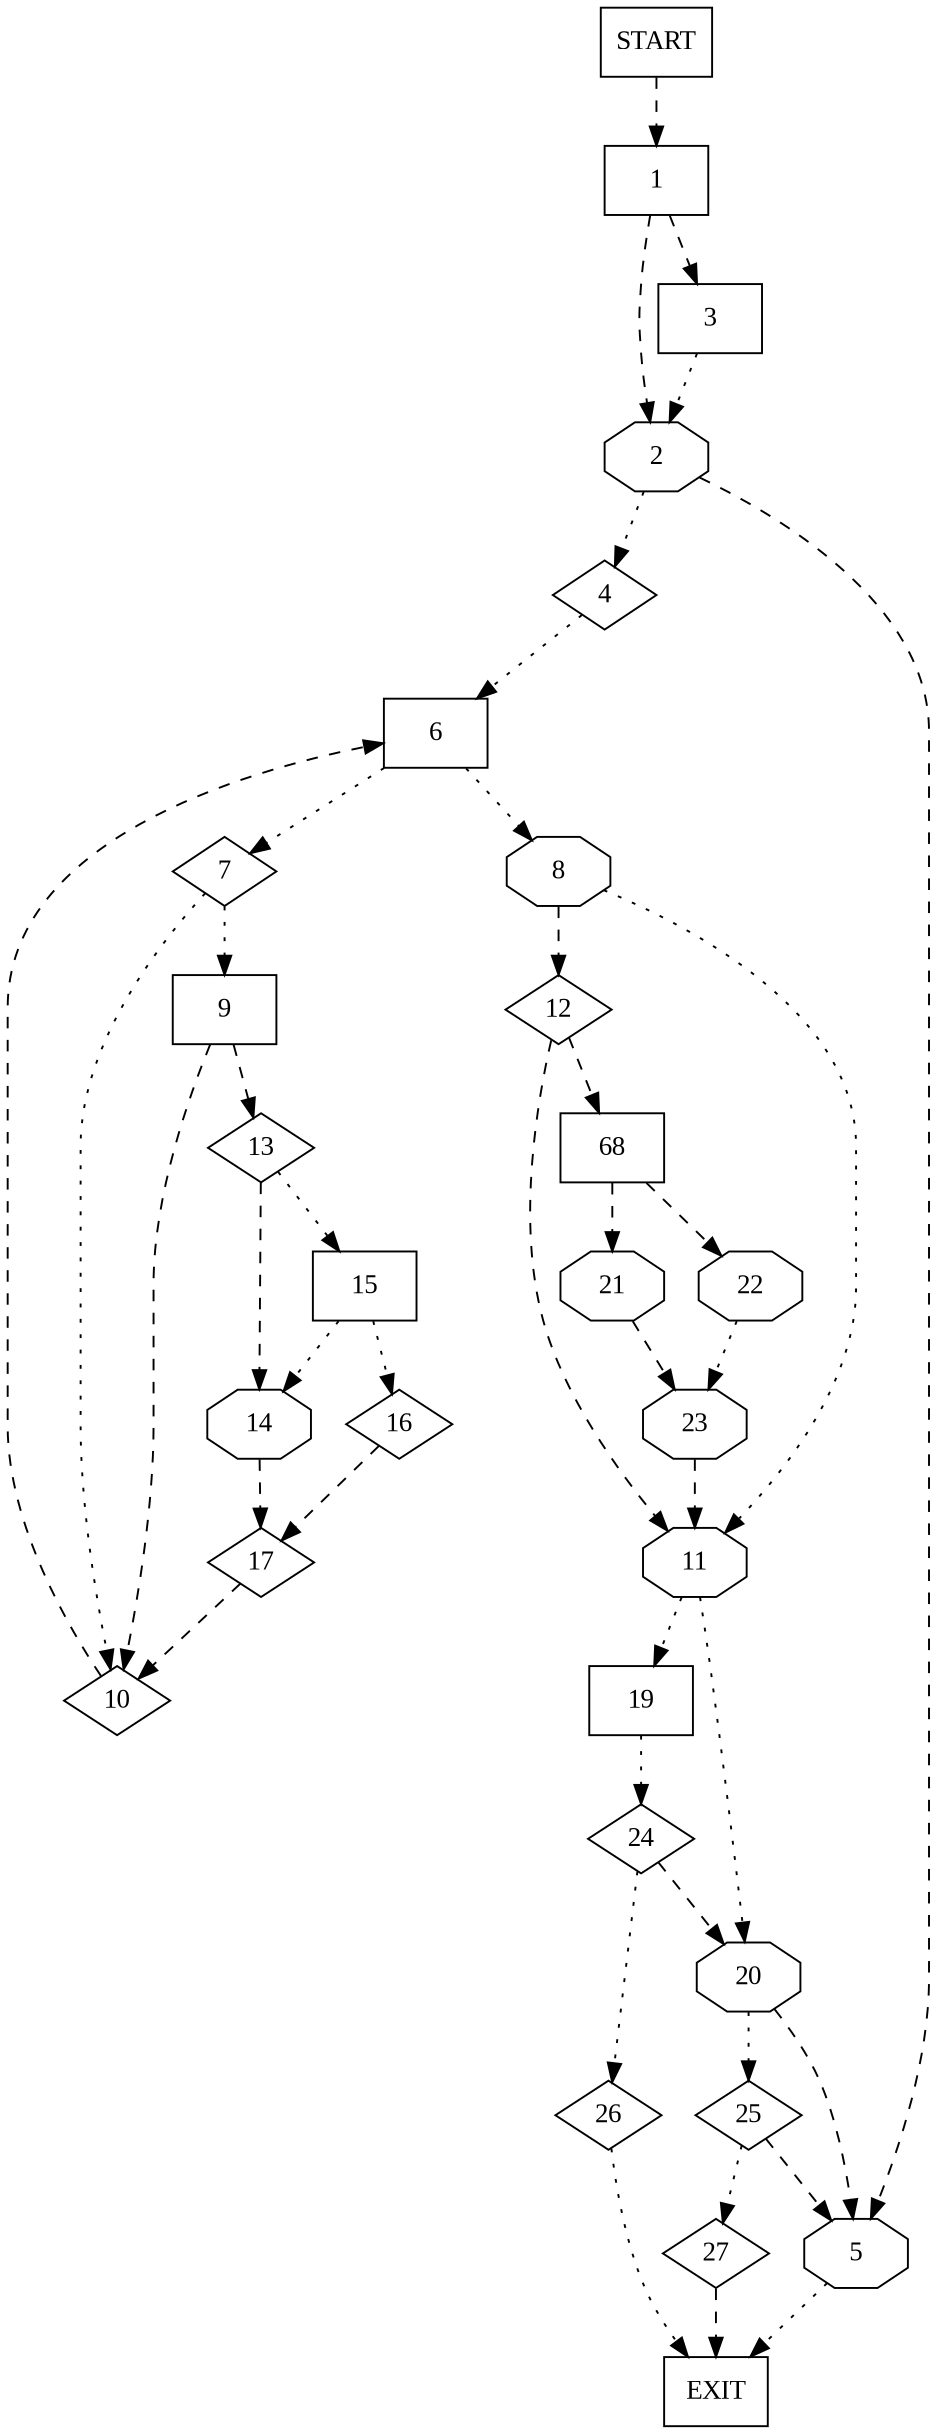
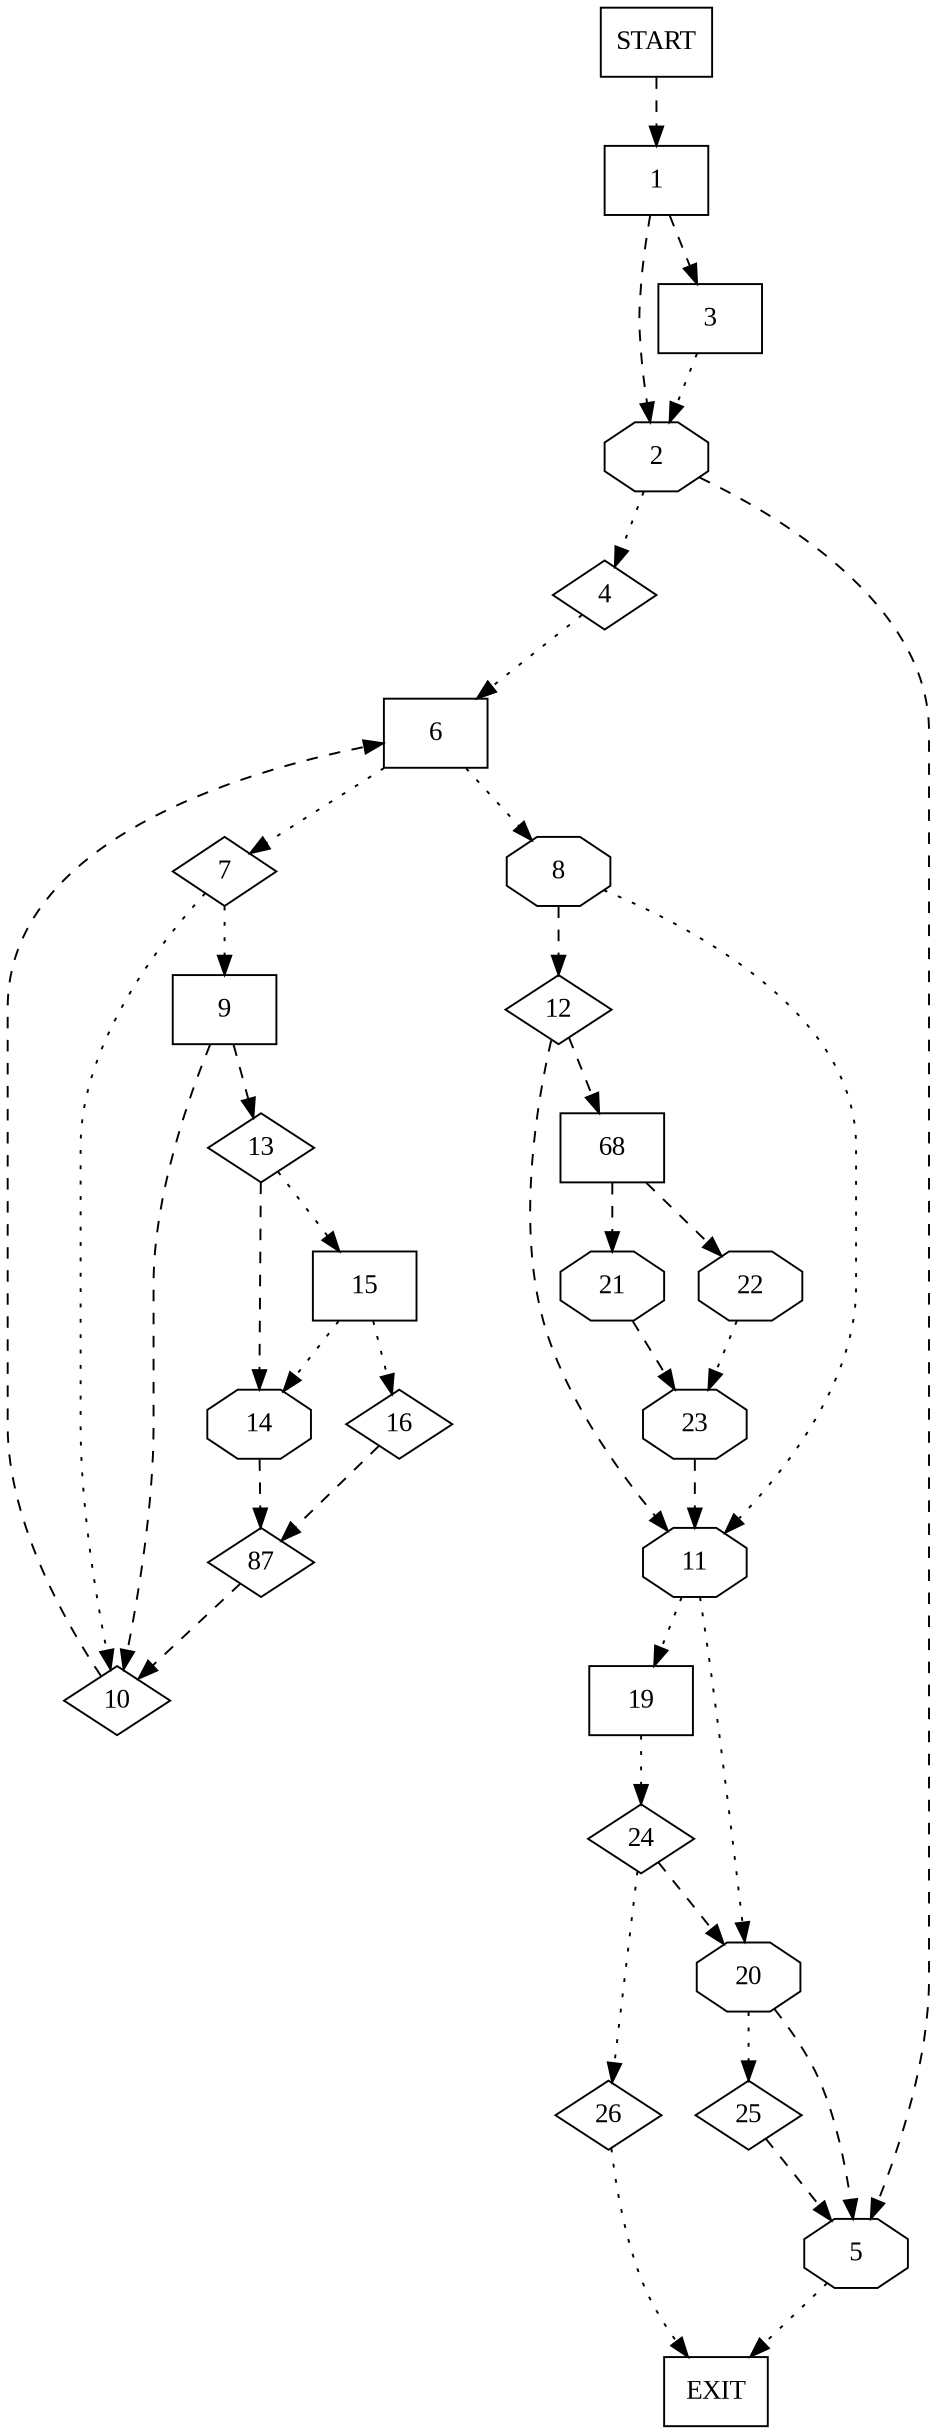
node "17": label "17" -> "87"
node "27": removed
